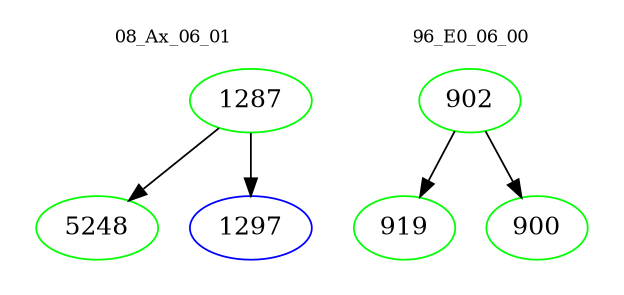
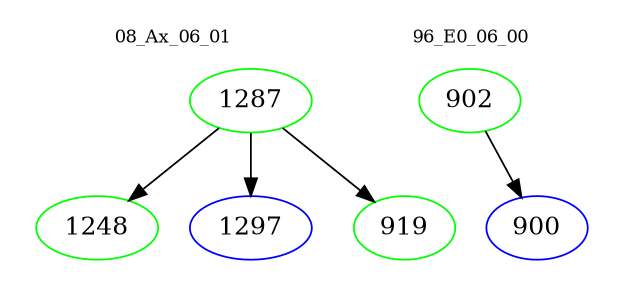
edge "902" -> "919": now "1287" -> "919"
node "5248": label "5248" -> "1248"
node "900": color green -> blue
